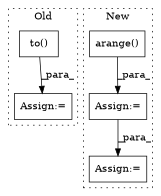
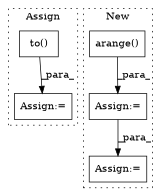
cluster "Old": label "Old" -> "Assign"
